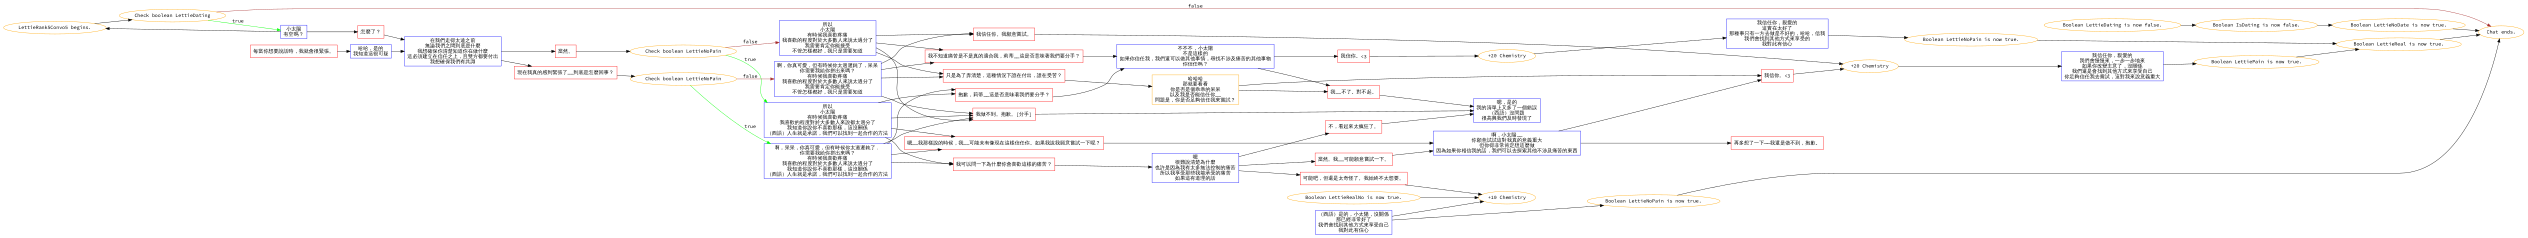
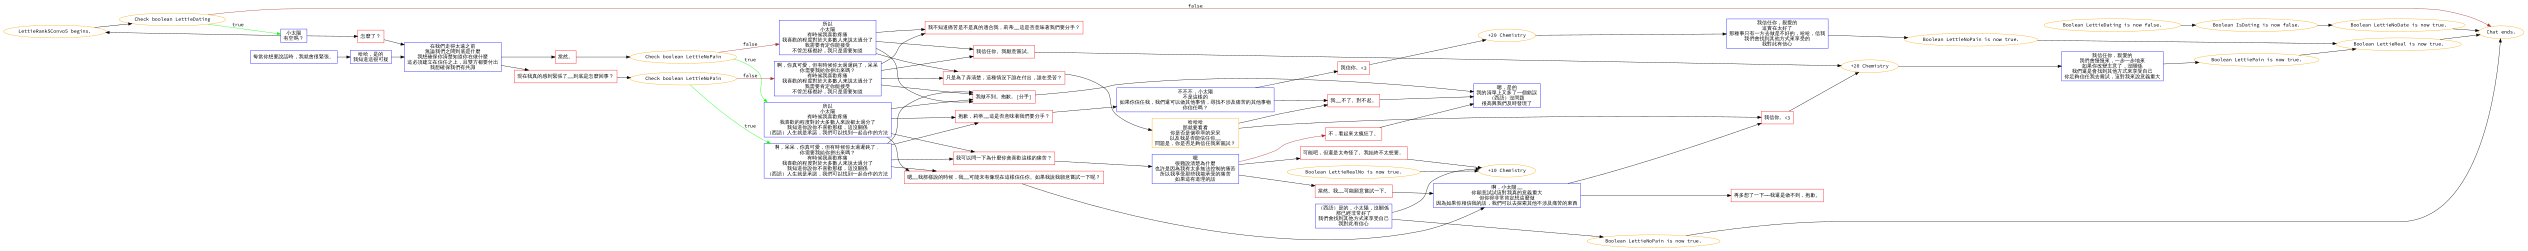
node "每當你想要說話時，我就會很緊張。": color red -> blue
edge "我不知道痛苦是不是真的適合我，莉蒂……這是否意味著我們要分手？" -> "不不不，小太陽 不是這樣的 如果你信任我，我們還可以做其他事情，尋找不涉及痛苦的其他事物 你信任嗎？": removed
edge "嗯 很難說清楚為什麼 也許是因為我有太多無法控制的痛苦 所以我享受那些我能承受的痛苦 如果這有道理的話" -> "不，看起來太瘋狂了。": color black -> brown
